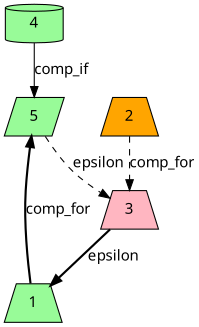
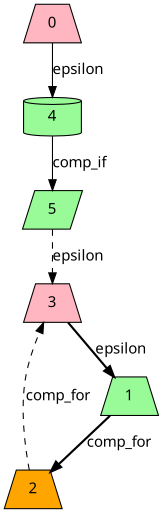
node "0": added
edge "1" -> "5": now "1" -> "2"
